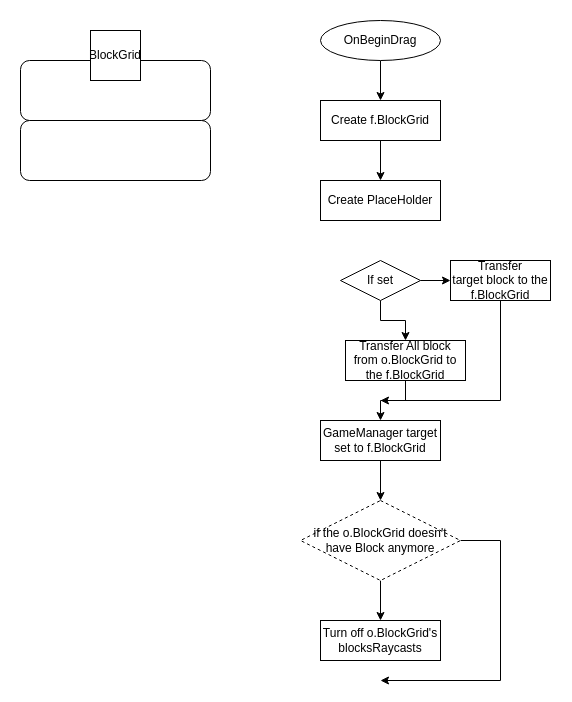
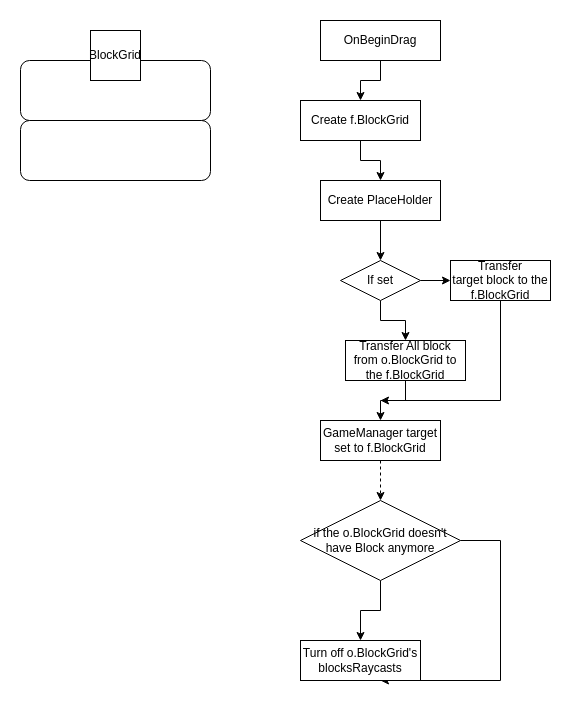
node "OnBeginDrag": shape ellipse -> rectangle
node "Create f.BlockGrid": moved (381, 121) -> (361, 121)
edge "Create PlaceHolder" -> "If set": added
edge "GameManager target set to f.BlockGrid" -> "if the o.BlockGrid doesn't have Block anymore": style solid -> dashed
node "if the o.BlockGrid doesn't have Block anymore": style dashed -> solid
node "Turn off o.BlockGrid's blocksRaycasts": moved (381, 641) -> (361, 661)
